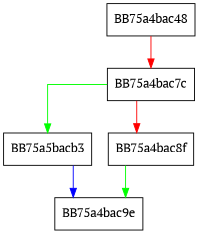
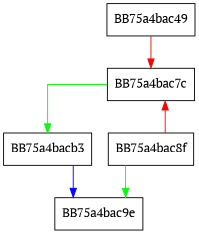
node "BB75a4bac48": label "BB75a4bac48" -> "BB75a4bac49"
edge "BB75a4bac7c" -> "BB75a4bac8f": reversed
node "BB75a5bacb3": label "BB75a5bacb3" -> "BB75a4bacb3"
